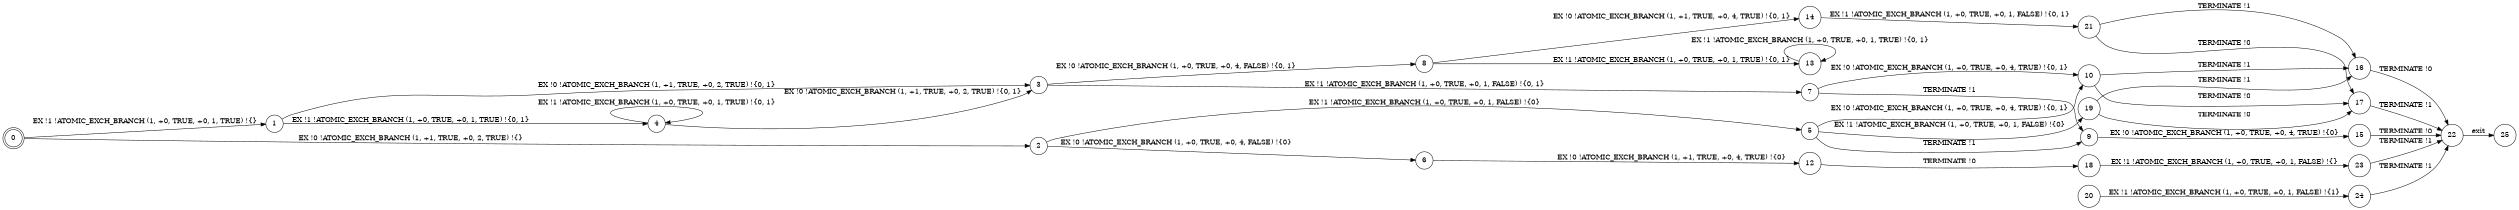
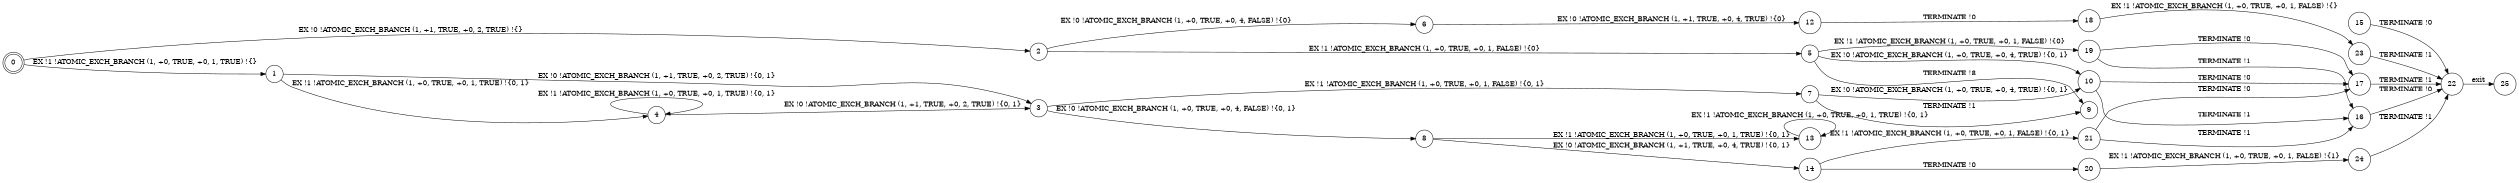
edge "9" -> "15": removed, label "EX !0 !ATOMIC_EXCH_BRANCH (1, +0, TRUE, +0, 4, TRUE) !{0}"
edge "5" -> "9": label "TERMINATE !1" -> "TERMINATE !8"
edge "14" -> "20": added, label "TERMINATE !0"
